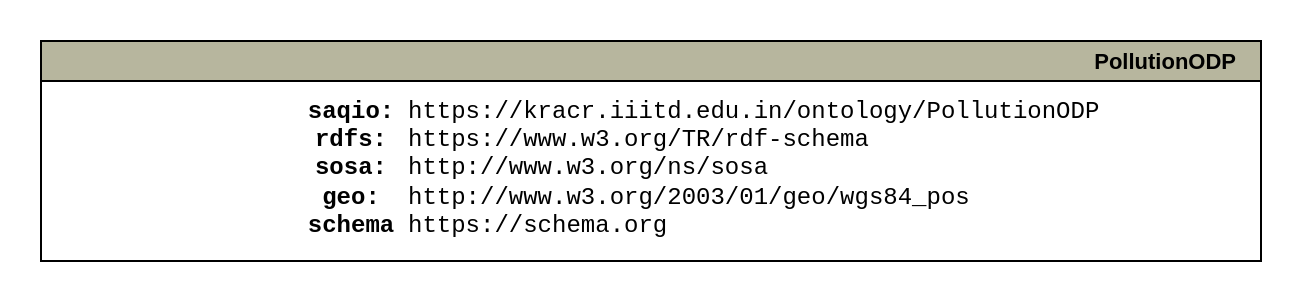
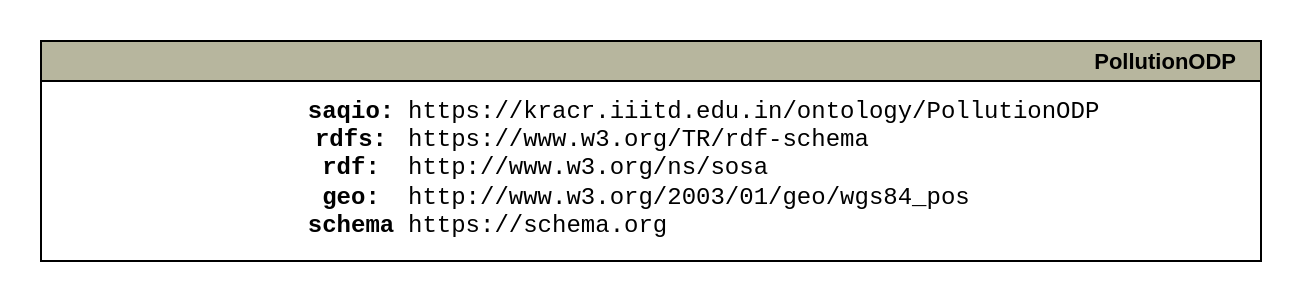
node "saqio: rdfs: sosa: geo: schema": label "saqio: rdfs: sosa: geo: schema" -> "saqio: rdfs: rdf: geo: schema"
